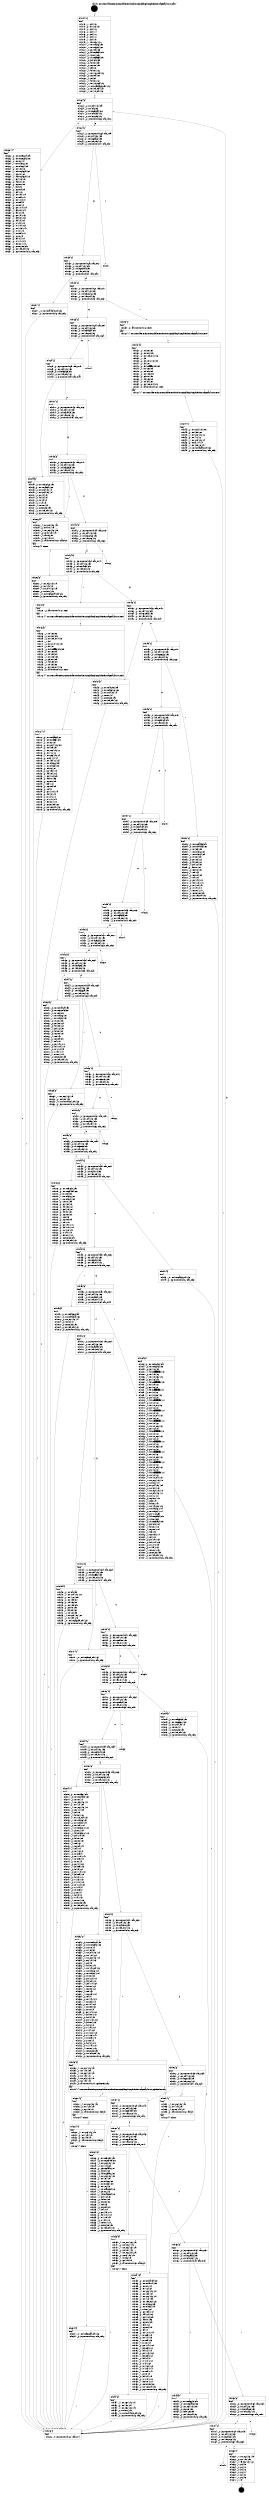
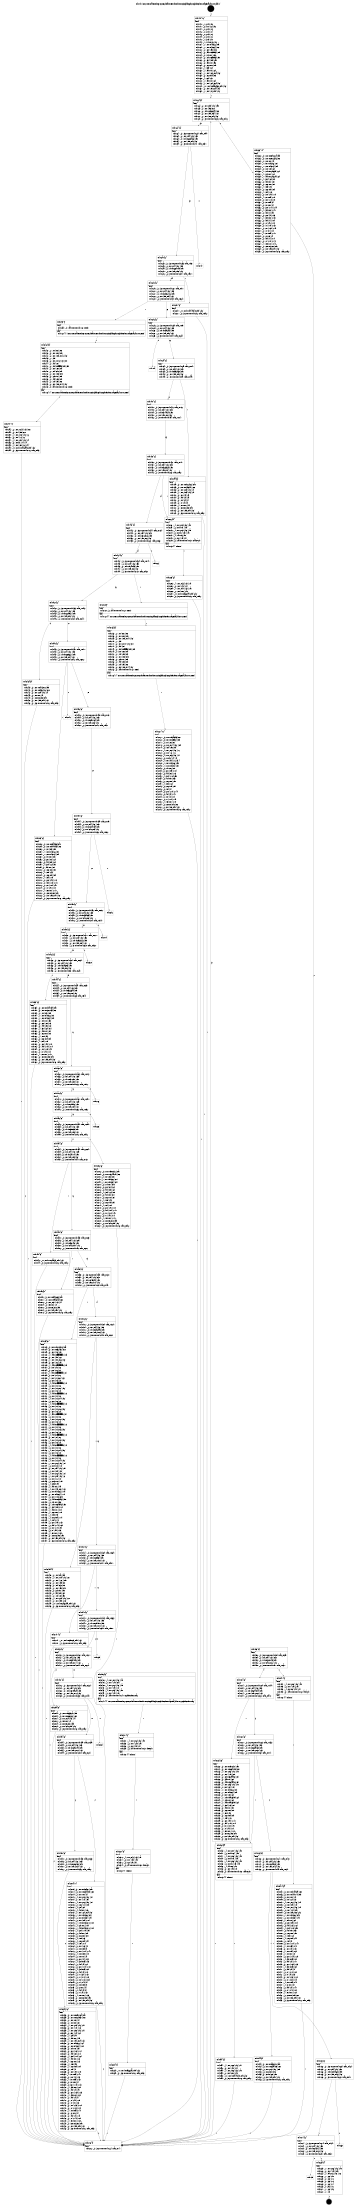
edge "0x4019b8 [28]" -> "0x402792": now "0x40199c [28]" -> "0x402792"
node "0x40263f [28]": removed
node "0x401bcc [28]": removed
